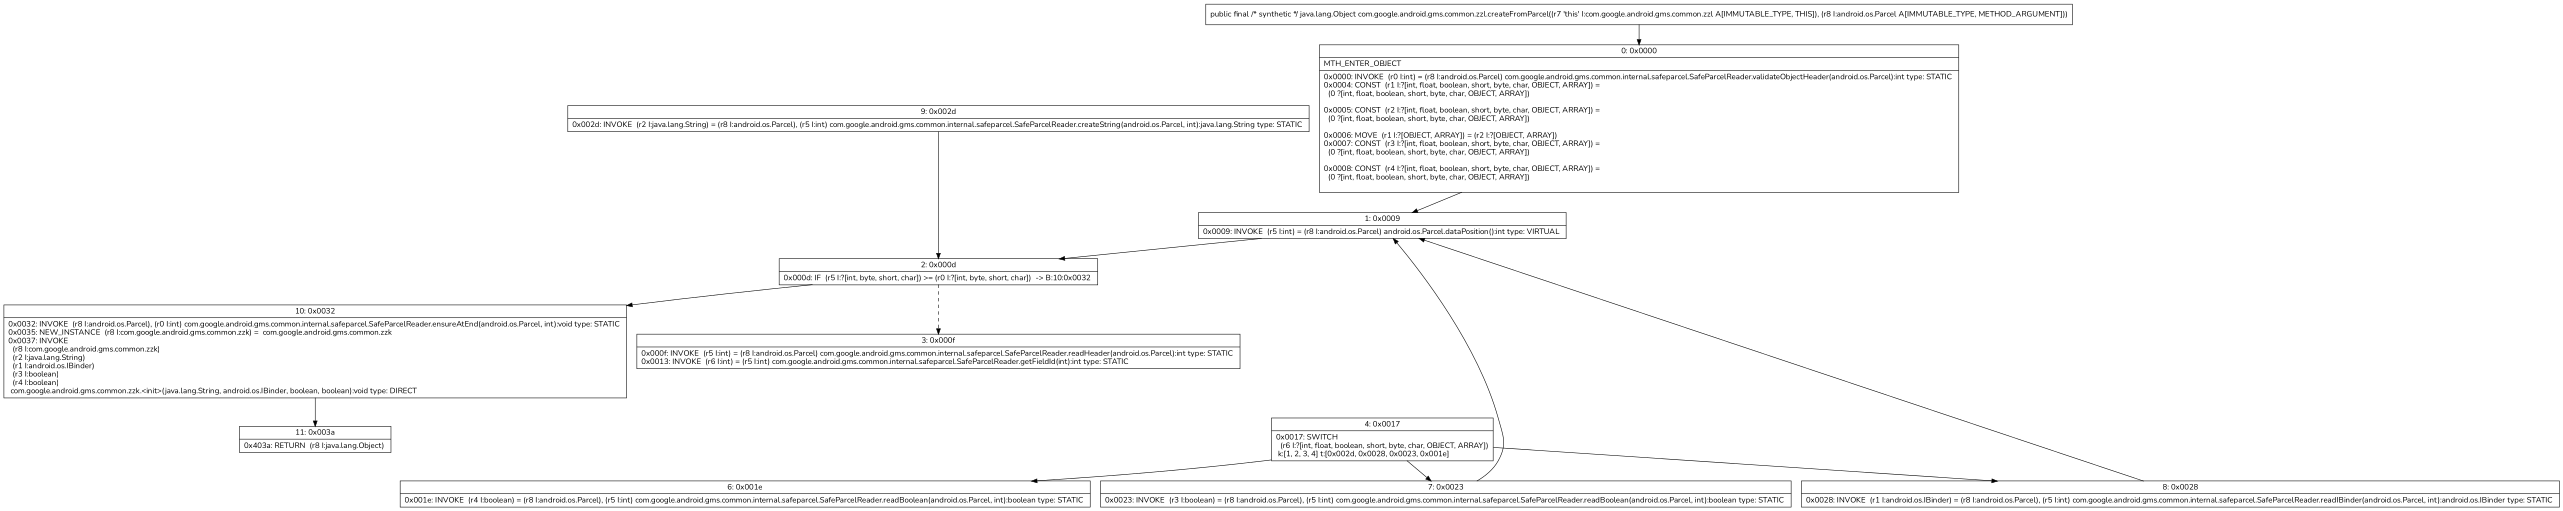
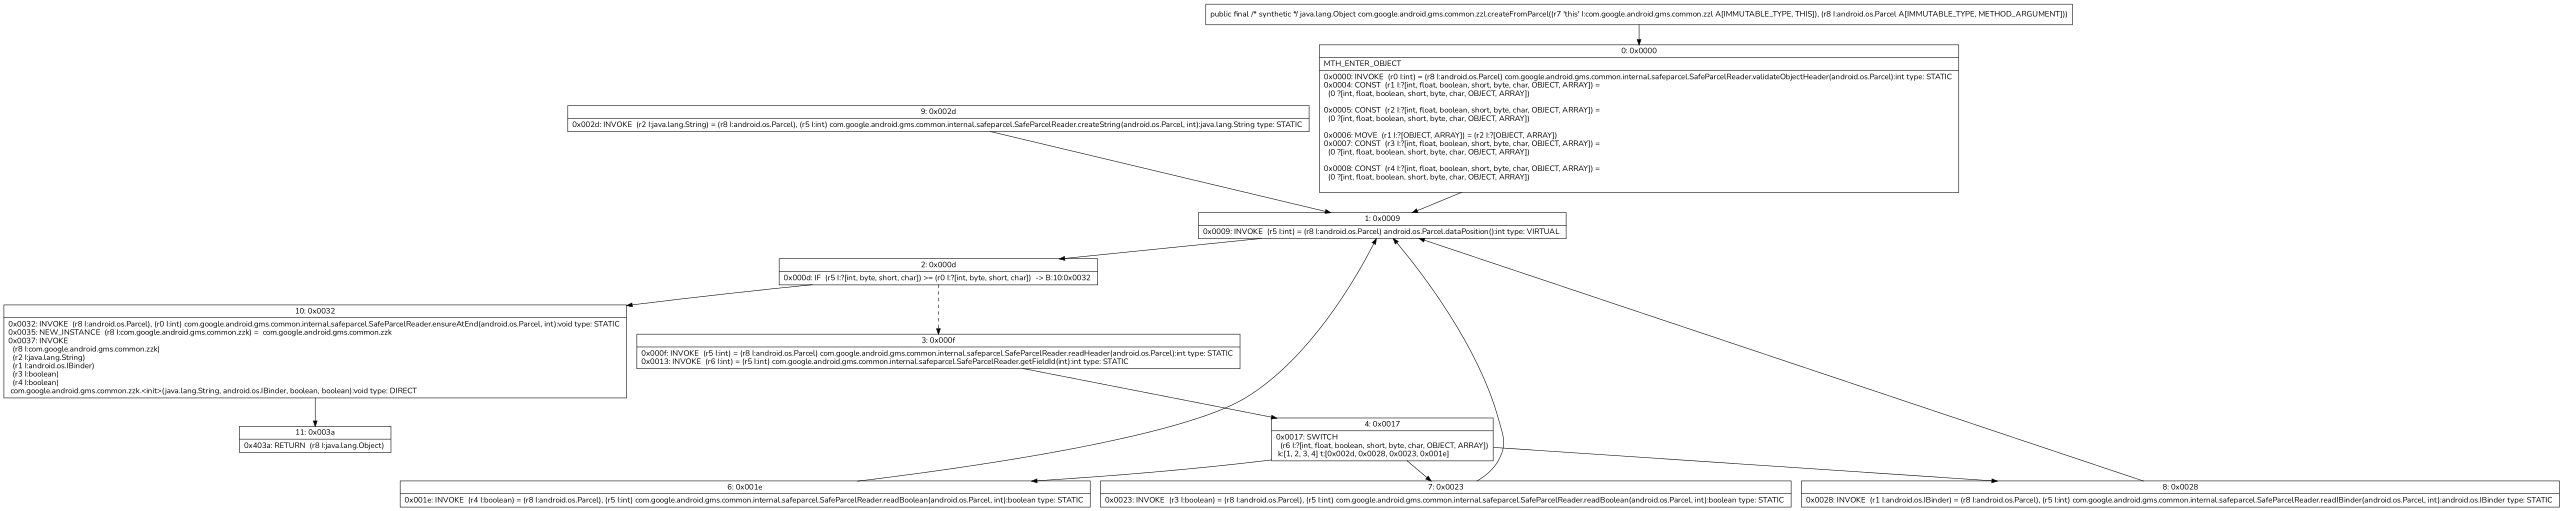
edge "9: 0x002d" -> "2: 0x000d": now "9: 0x002d" -> "1: 0x0009"
edge "3: 0x000f" -> "4: 0x0017": added
edge "6: 0x001e" -> "1: 0x0009": added
